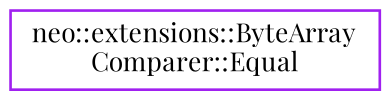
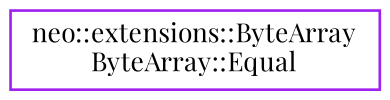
node "neo::extensions::ByteArray Comparer::Equal": label "neo::extensions::ByteArray Comparer::Equal" -> "neo::extensions::ByteArray ByteArray::Equal"
